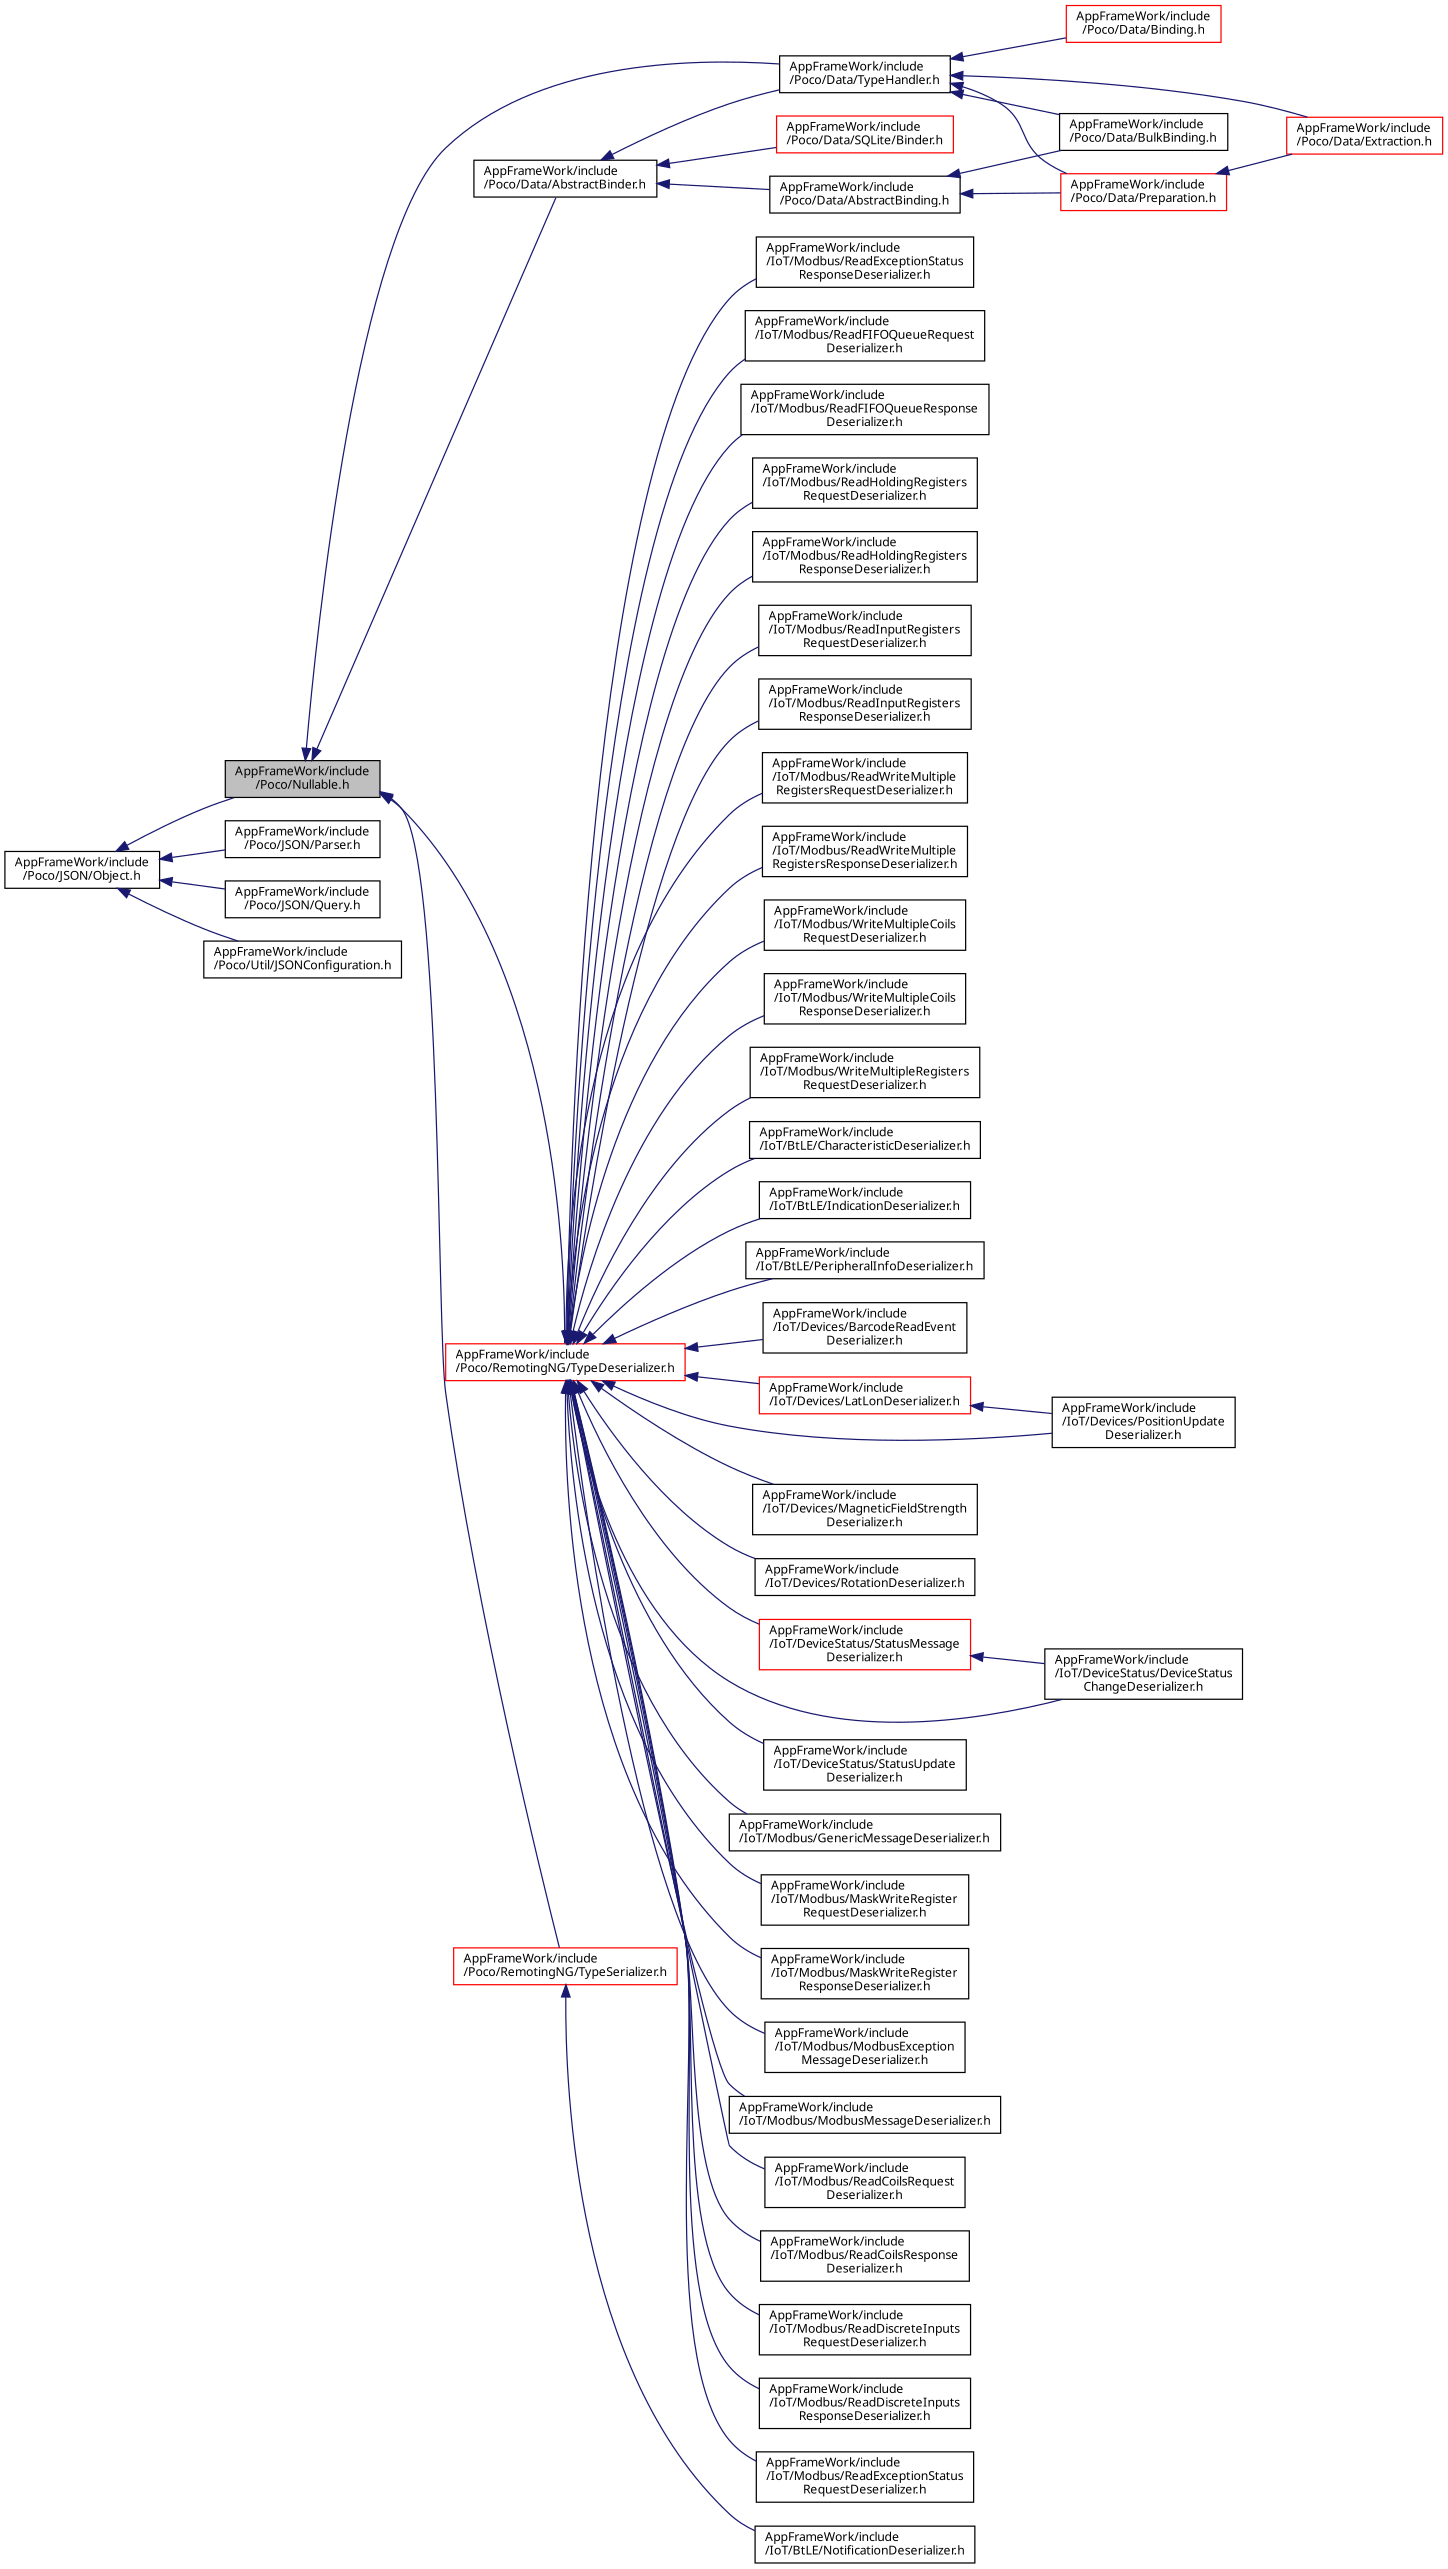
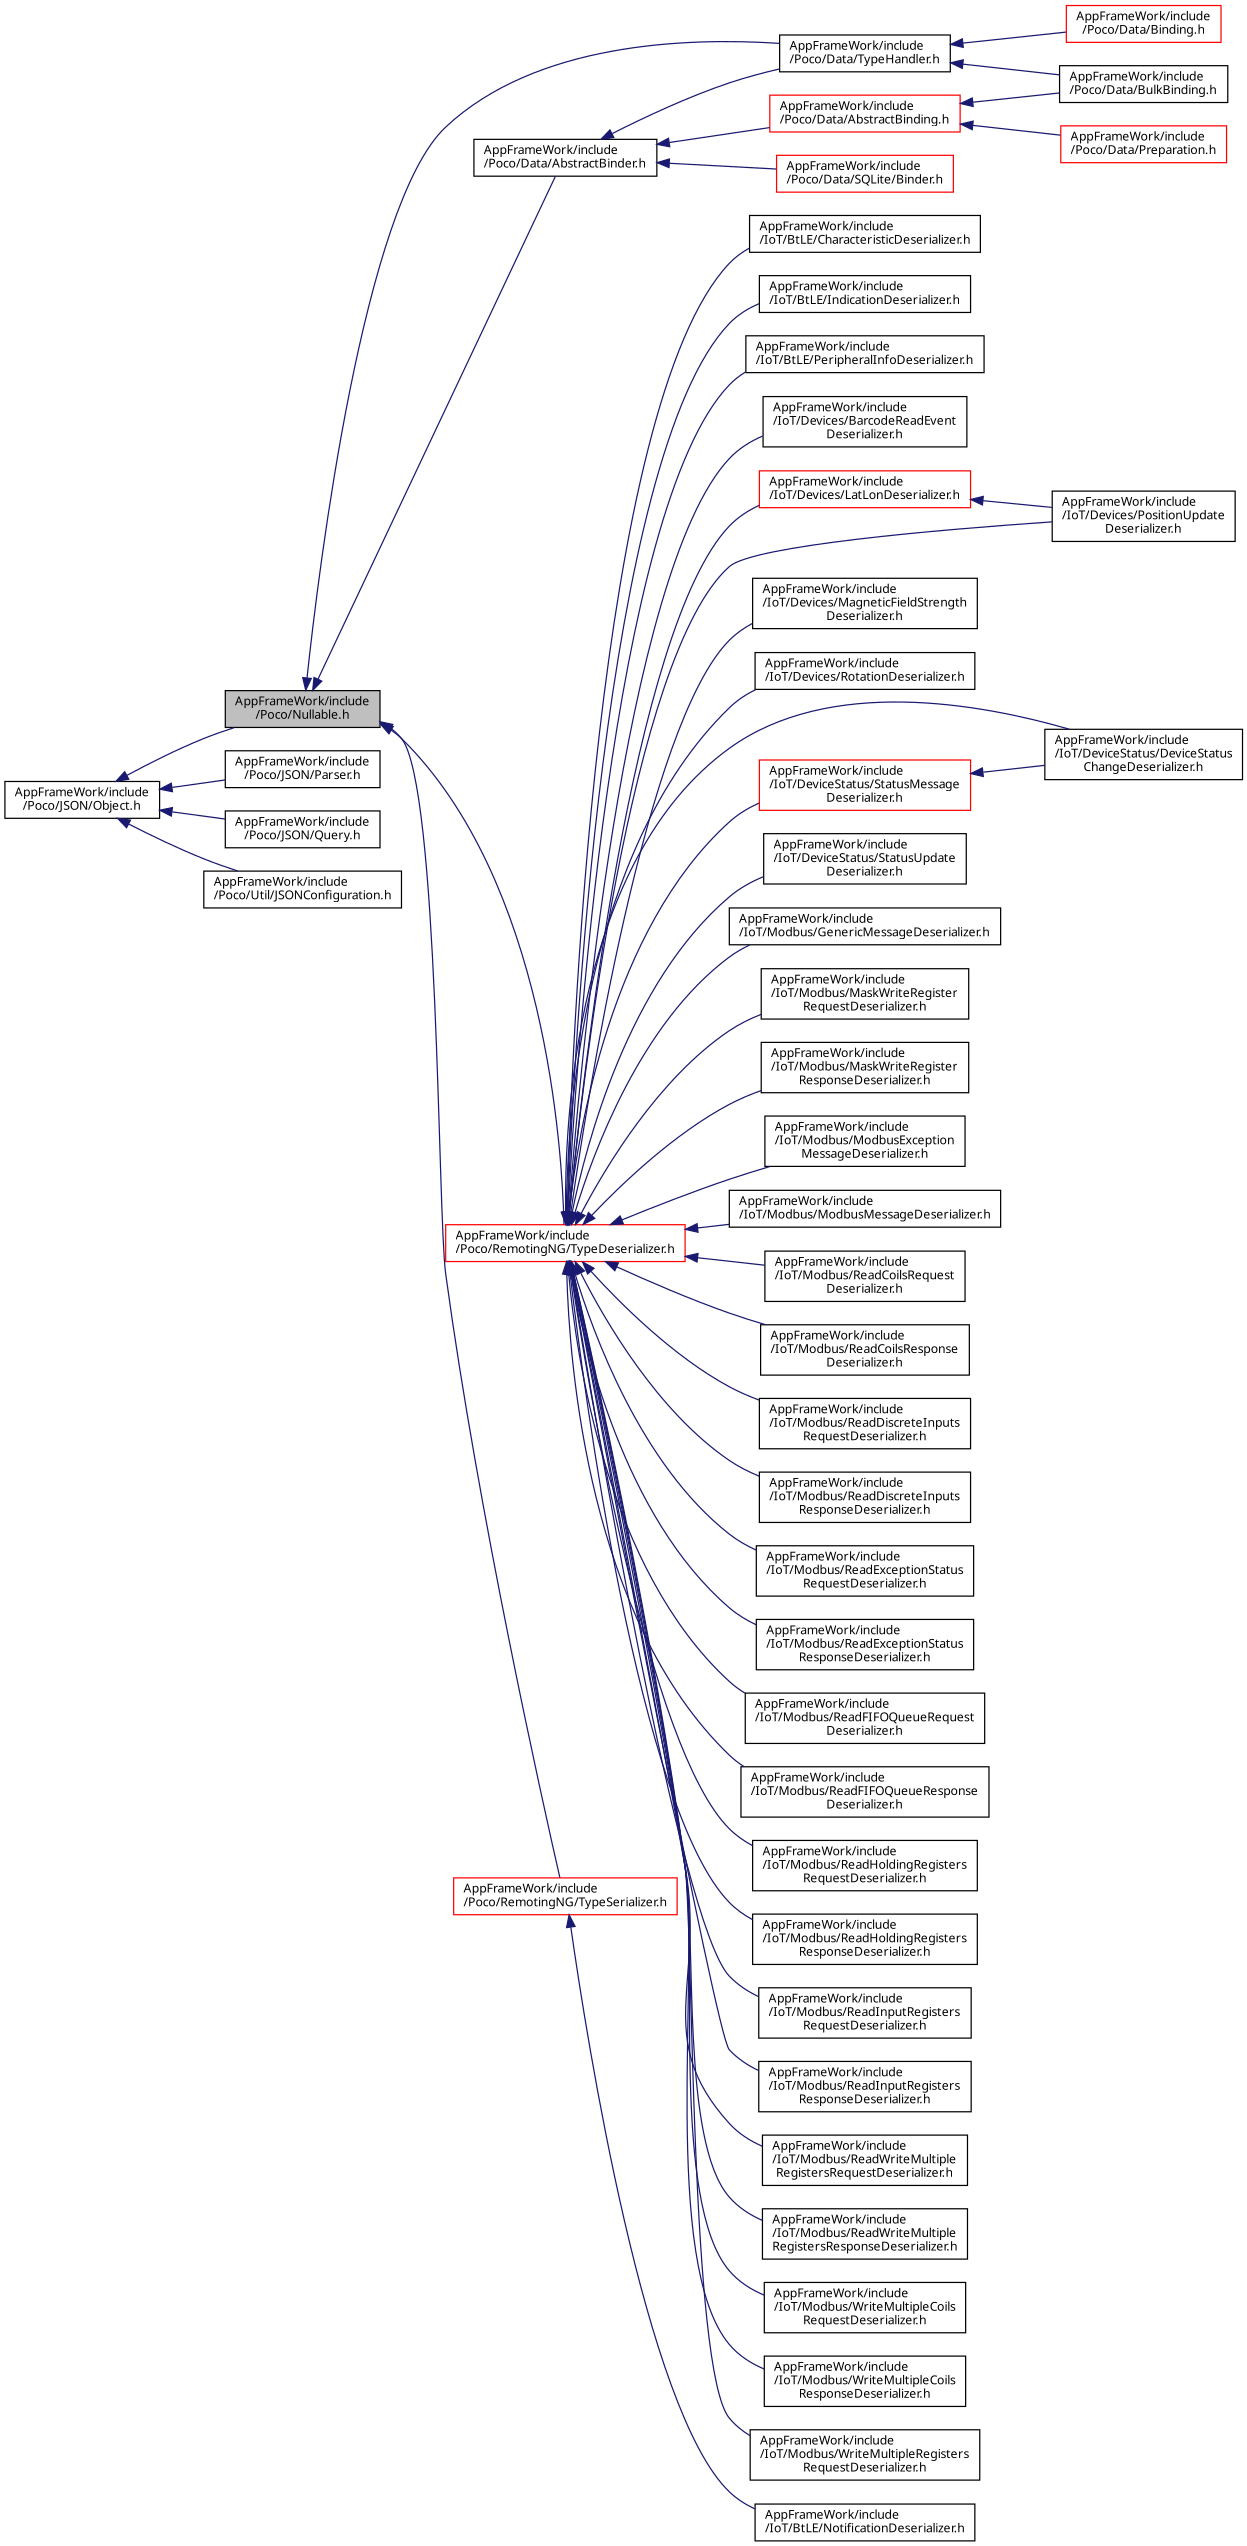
edge "AppFrameWork/include /Poco/Data/Preparation.h" -> "AppFrameWork/include /Poco/Data/TypeHandler.h": removed
node "AppFrameWork/include /Poco/Data/Extraction.h": removed
node "AppFrameWork/include /Poco/Data/AbstractBinding.h": color black -> red
